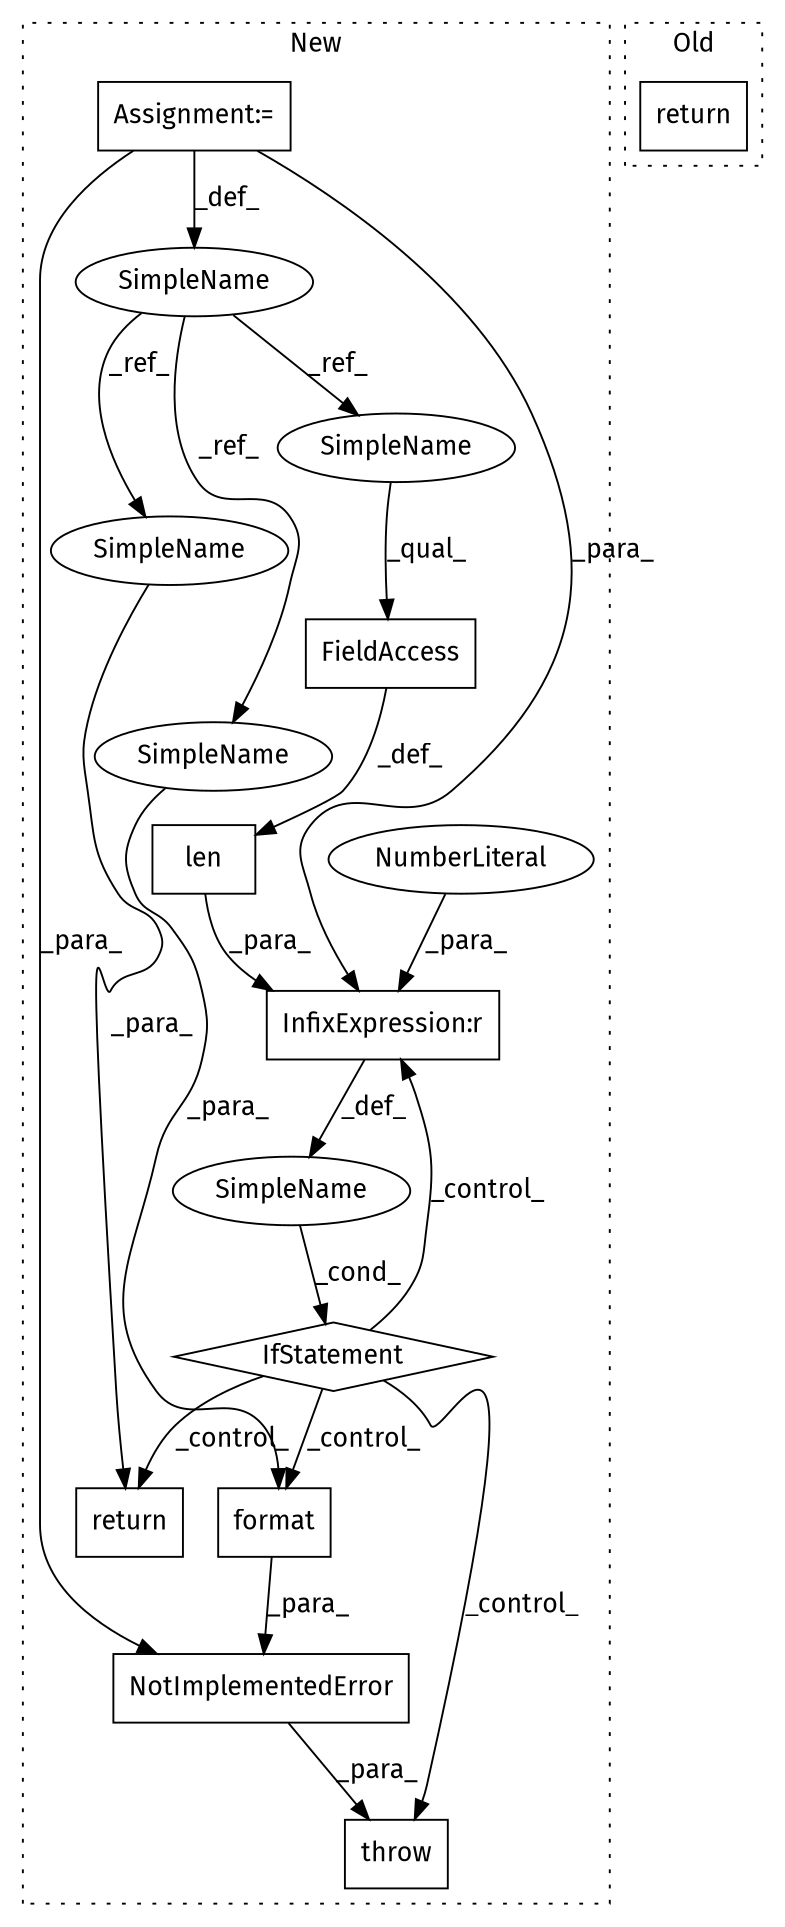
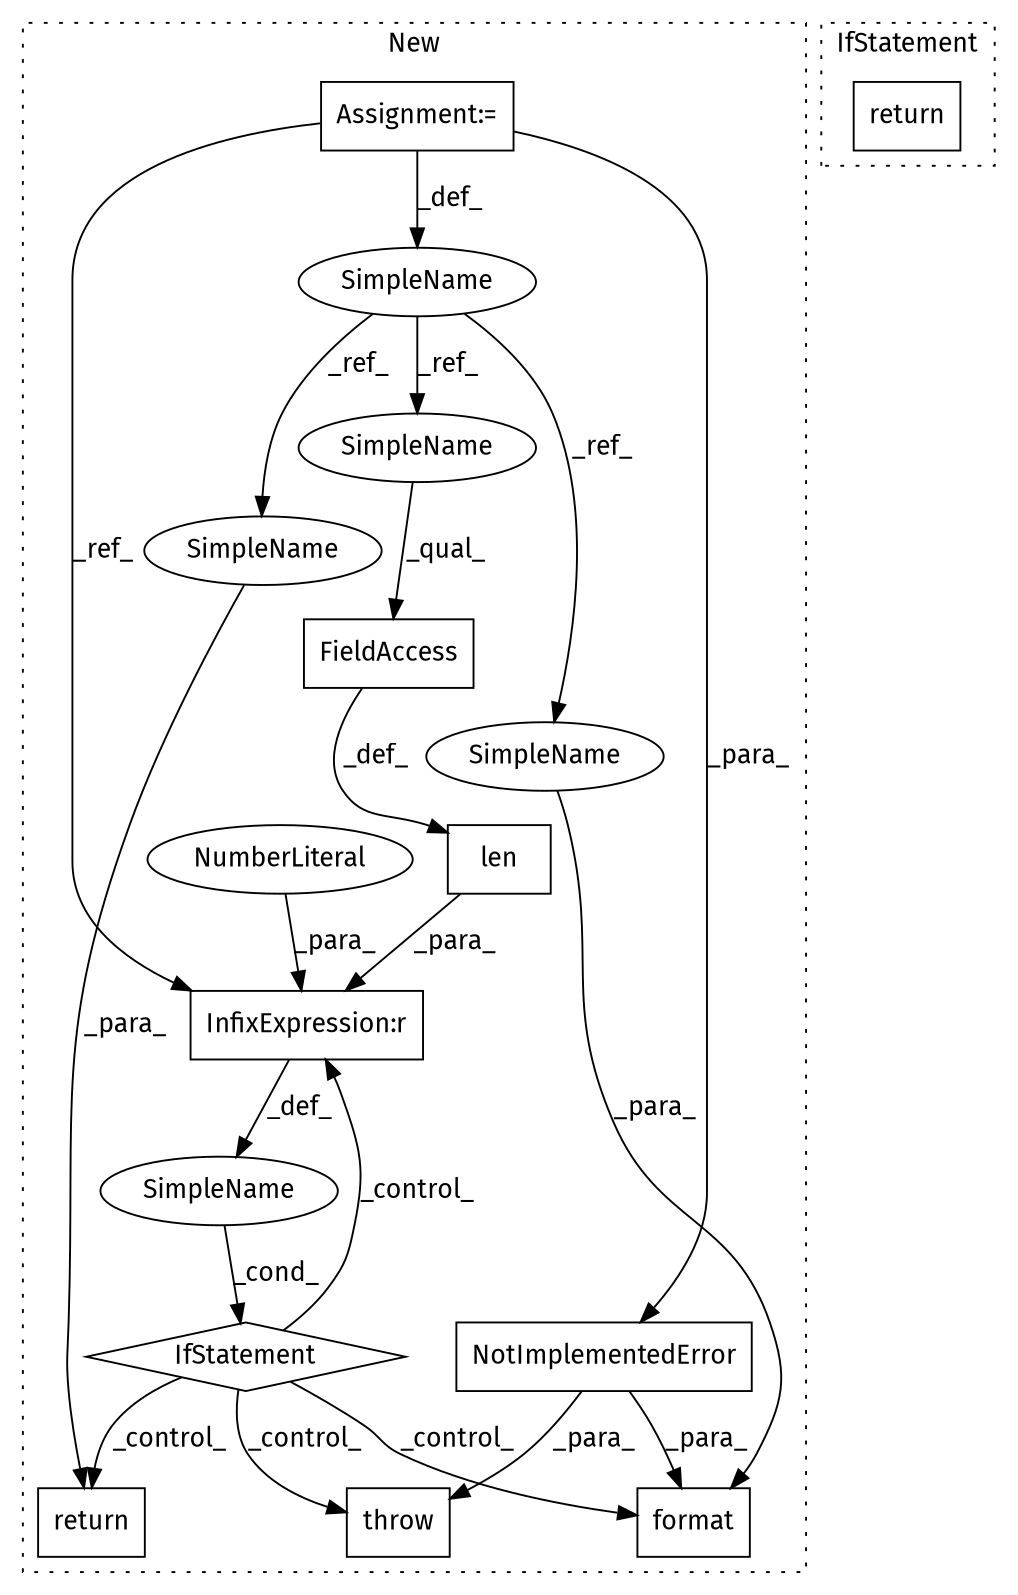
cluster "Old": label "Old" -> "IfStatement"
edge "Assignment:=" -> "InfixExpression:r": label "_para_" -> "_ref_"
edge "format" -> "NotImplementedError": reversed
